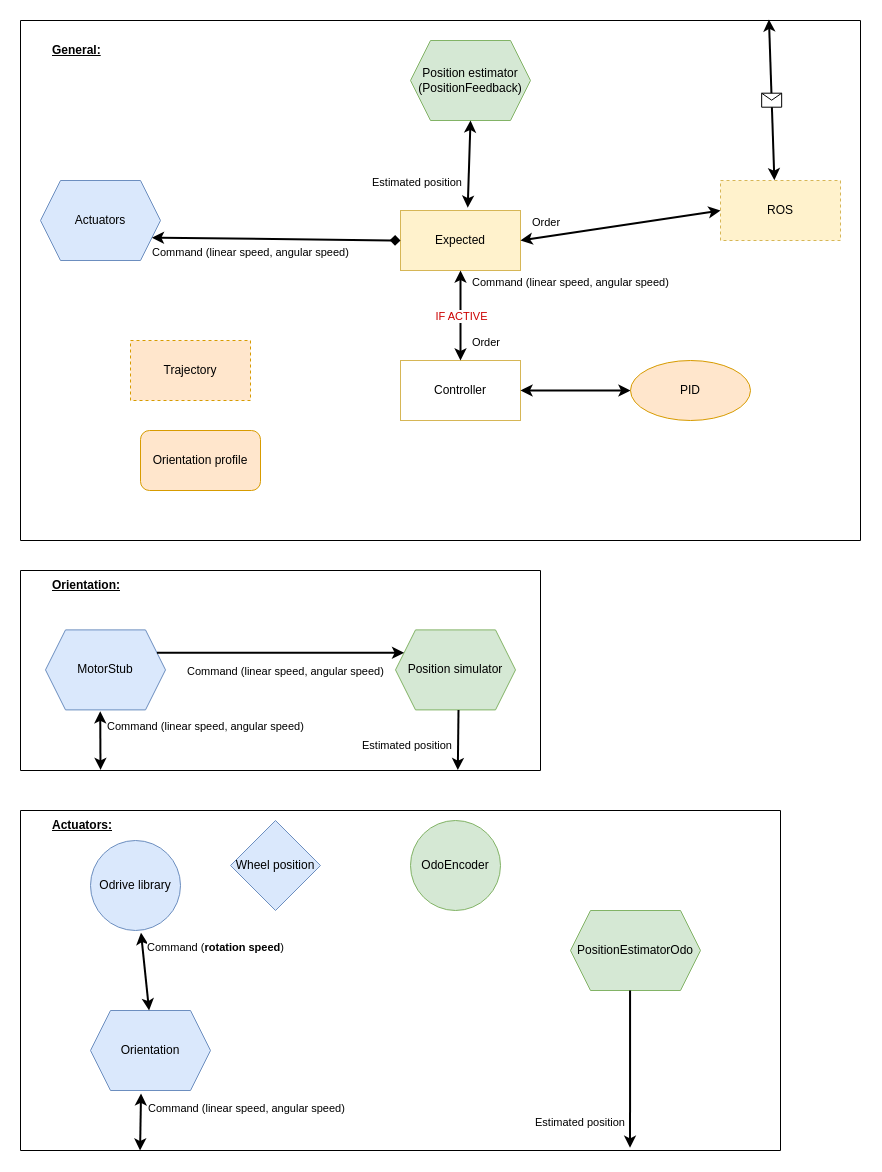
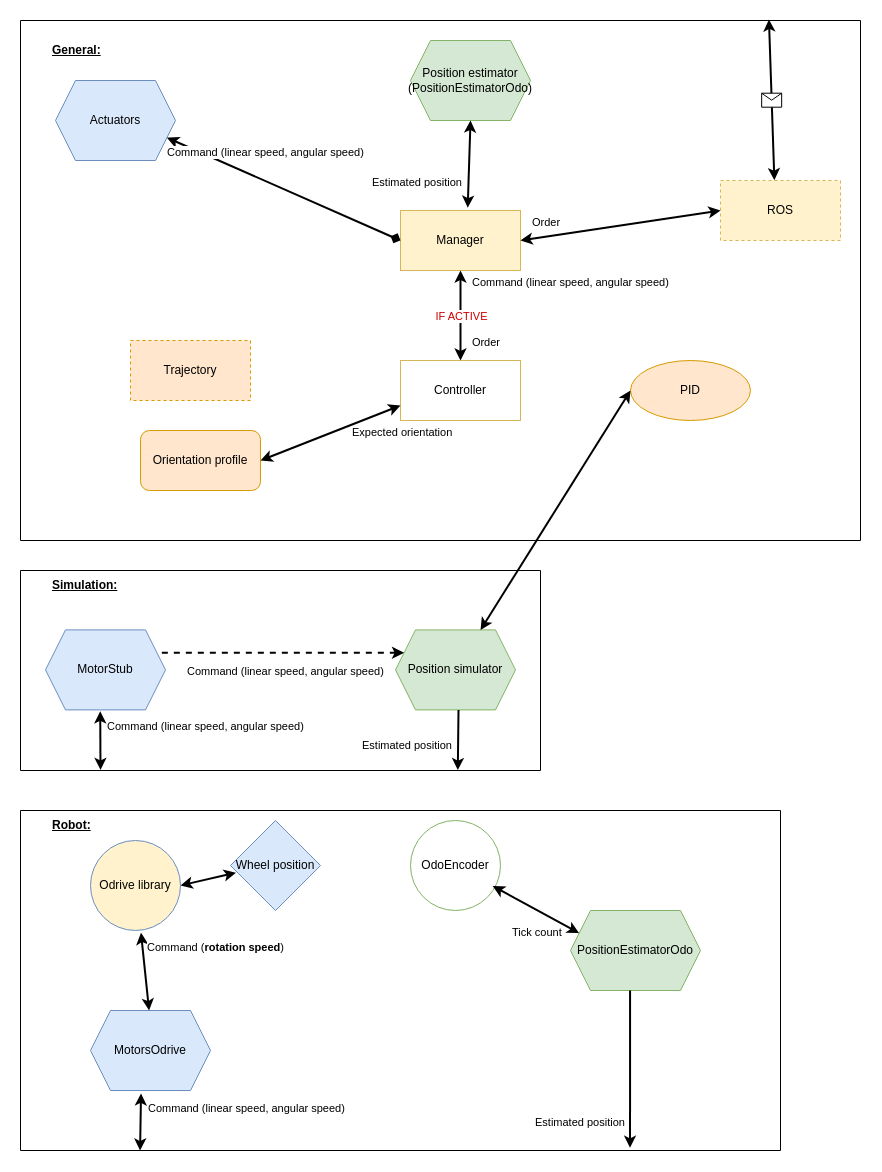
node "Position estimator (PositionFeedback)": label "Position estimator (PositionFeedback)" -> "Position estimator (PositionEstimatorOdo)"
node "Actuators": moved (101, 221) -> (116, 121)
node "Expected": label "Expected" -> "Manager"
edge "Controller" -- "PID": now "Position simulator" -- "PID"
edge "Controller" -- "Orientation profile": added, label "Expected orientation"
node "Orientation:": label "Orientation:" -> "Simulation:"
edge "MotorStub" -> "Position simulator": style solid -> dashed
node "Actuators:": label "Actuators:" -> "Robot:"
node "OdoEncoder": fillcolor #d5e8d4 -> #ffffff
edge "Wheel position" -- "Odrive library": added
node "Odrive library": fillcolor #dae8fc -> #fff2cc
edge "OdoEncoder" -- "PositionEstimatorOdo": added, label "Tick count"
node "Orientation": label "Orientation" -> "MotorsOdrive"
